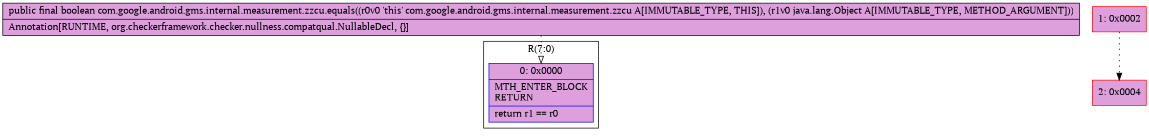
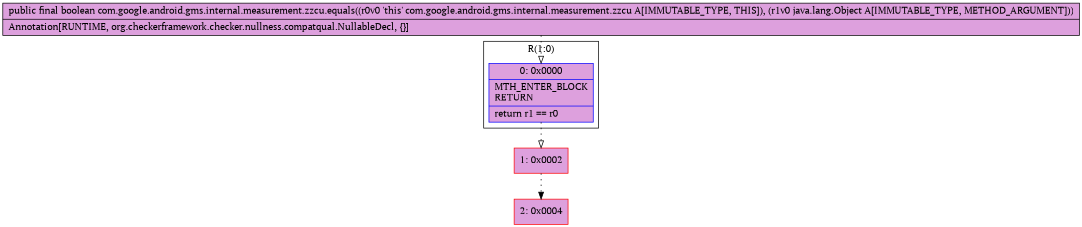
cluster "R(7:0)": label "R(7:0)" -> "R(1:0)"
edge "0: 0x0000" -> "1: 0x0002": added
